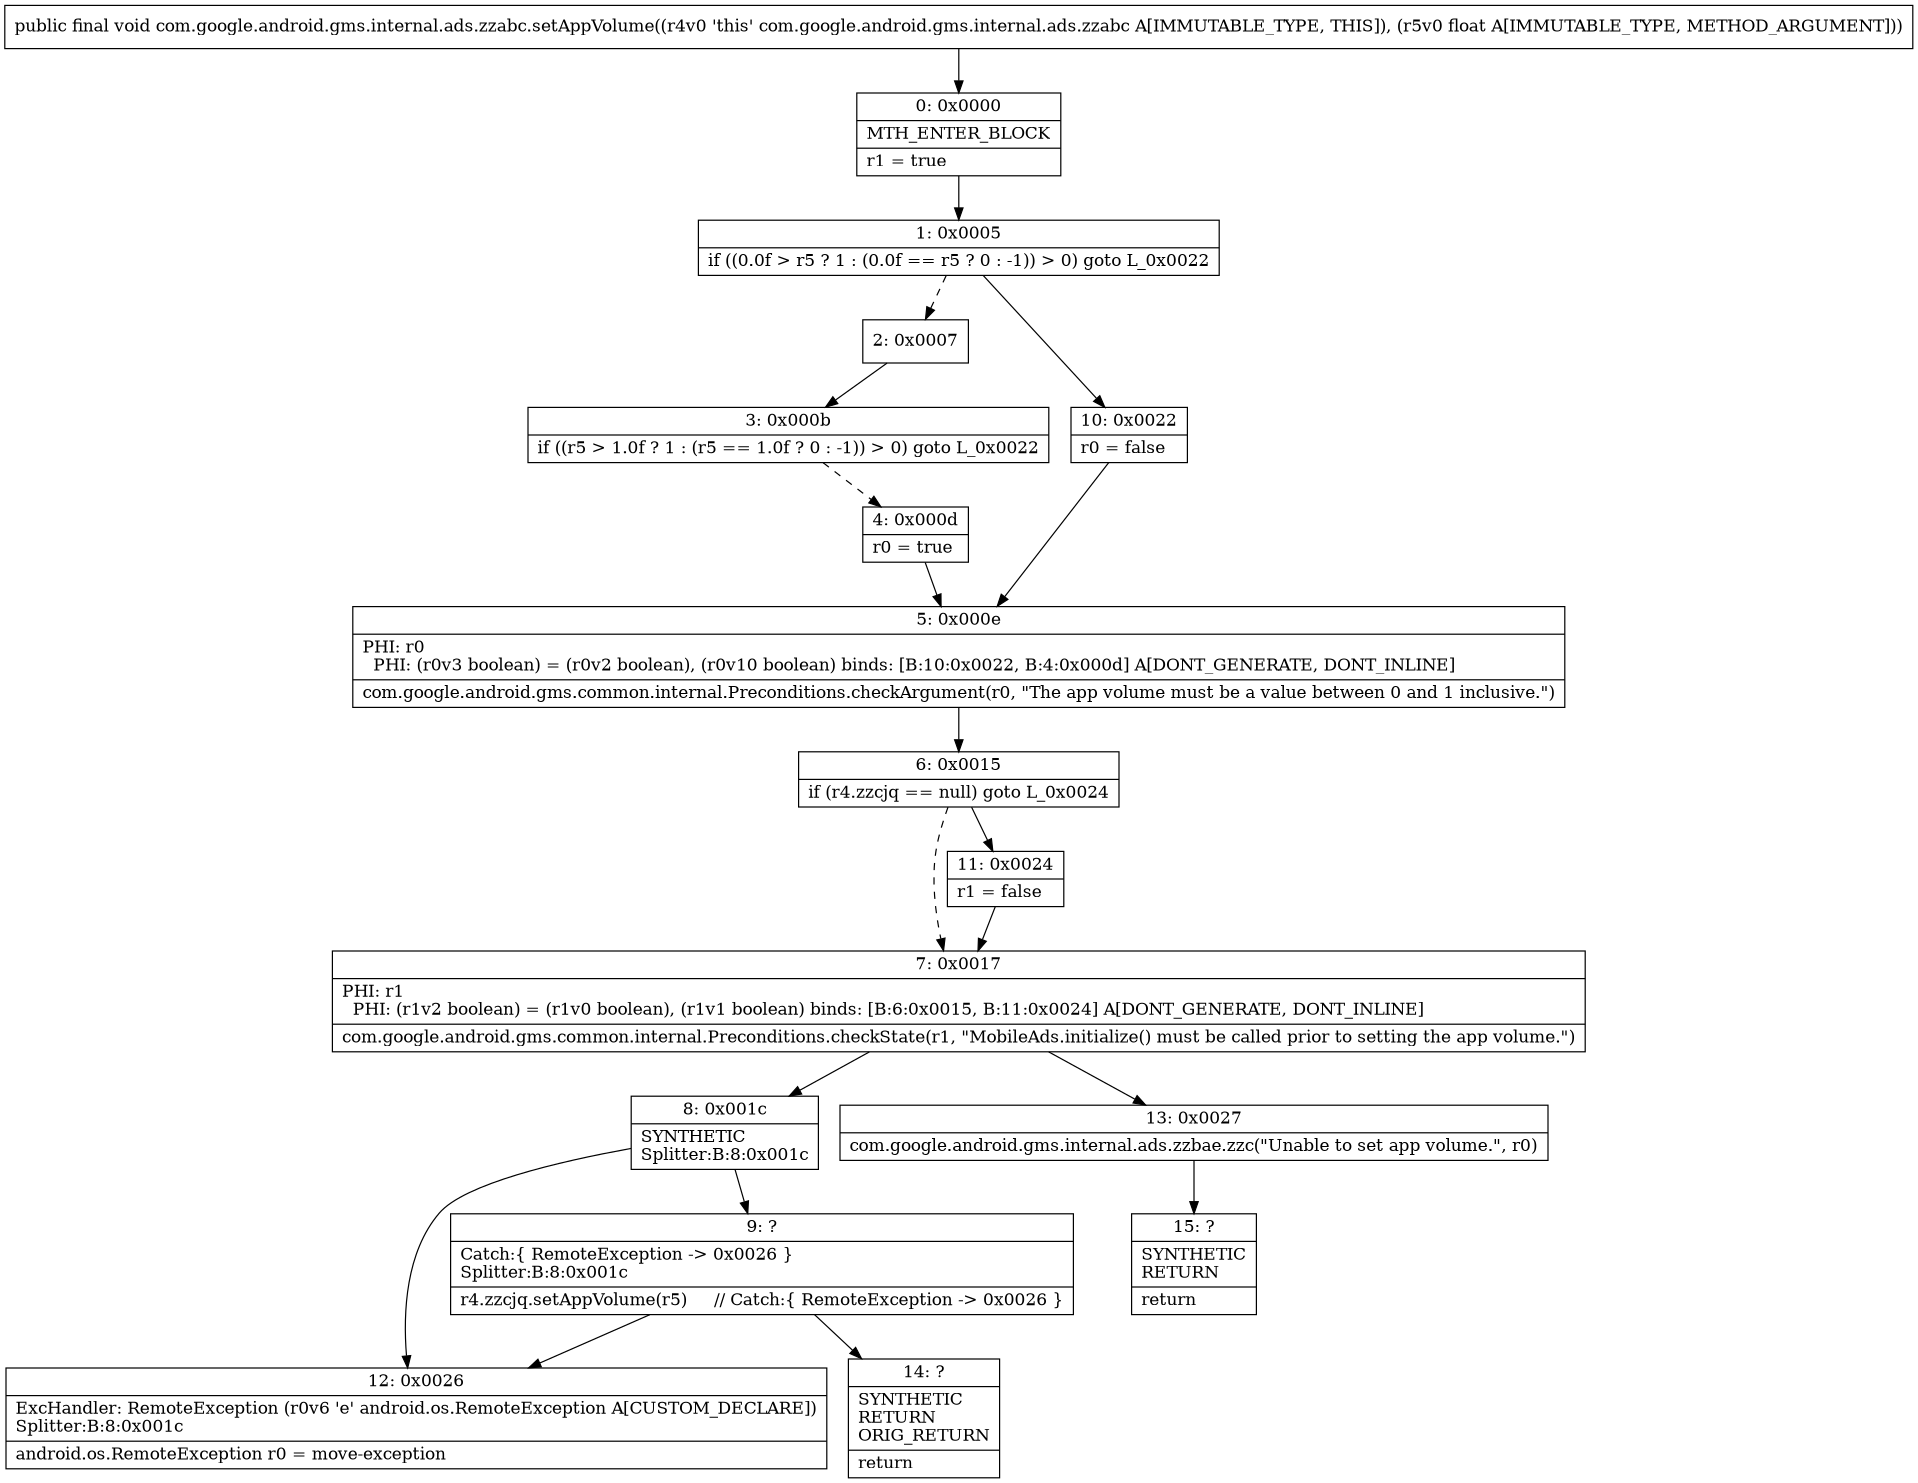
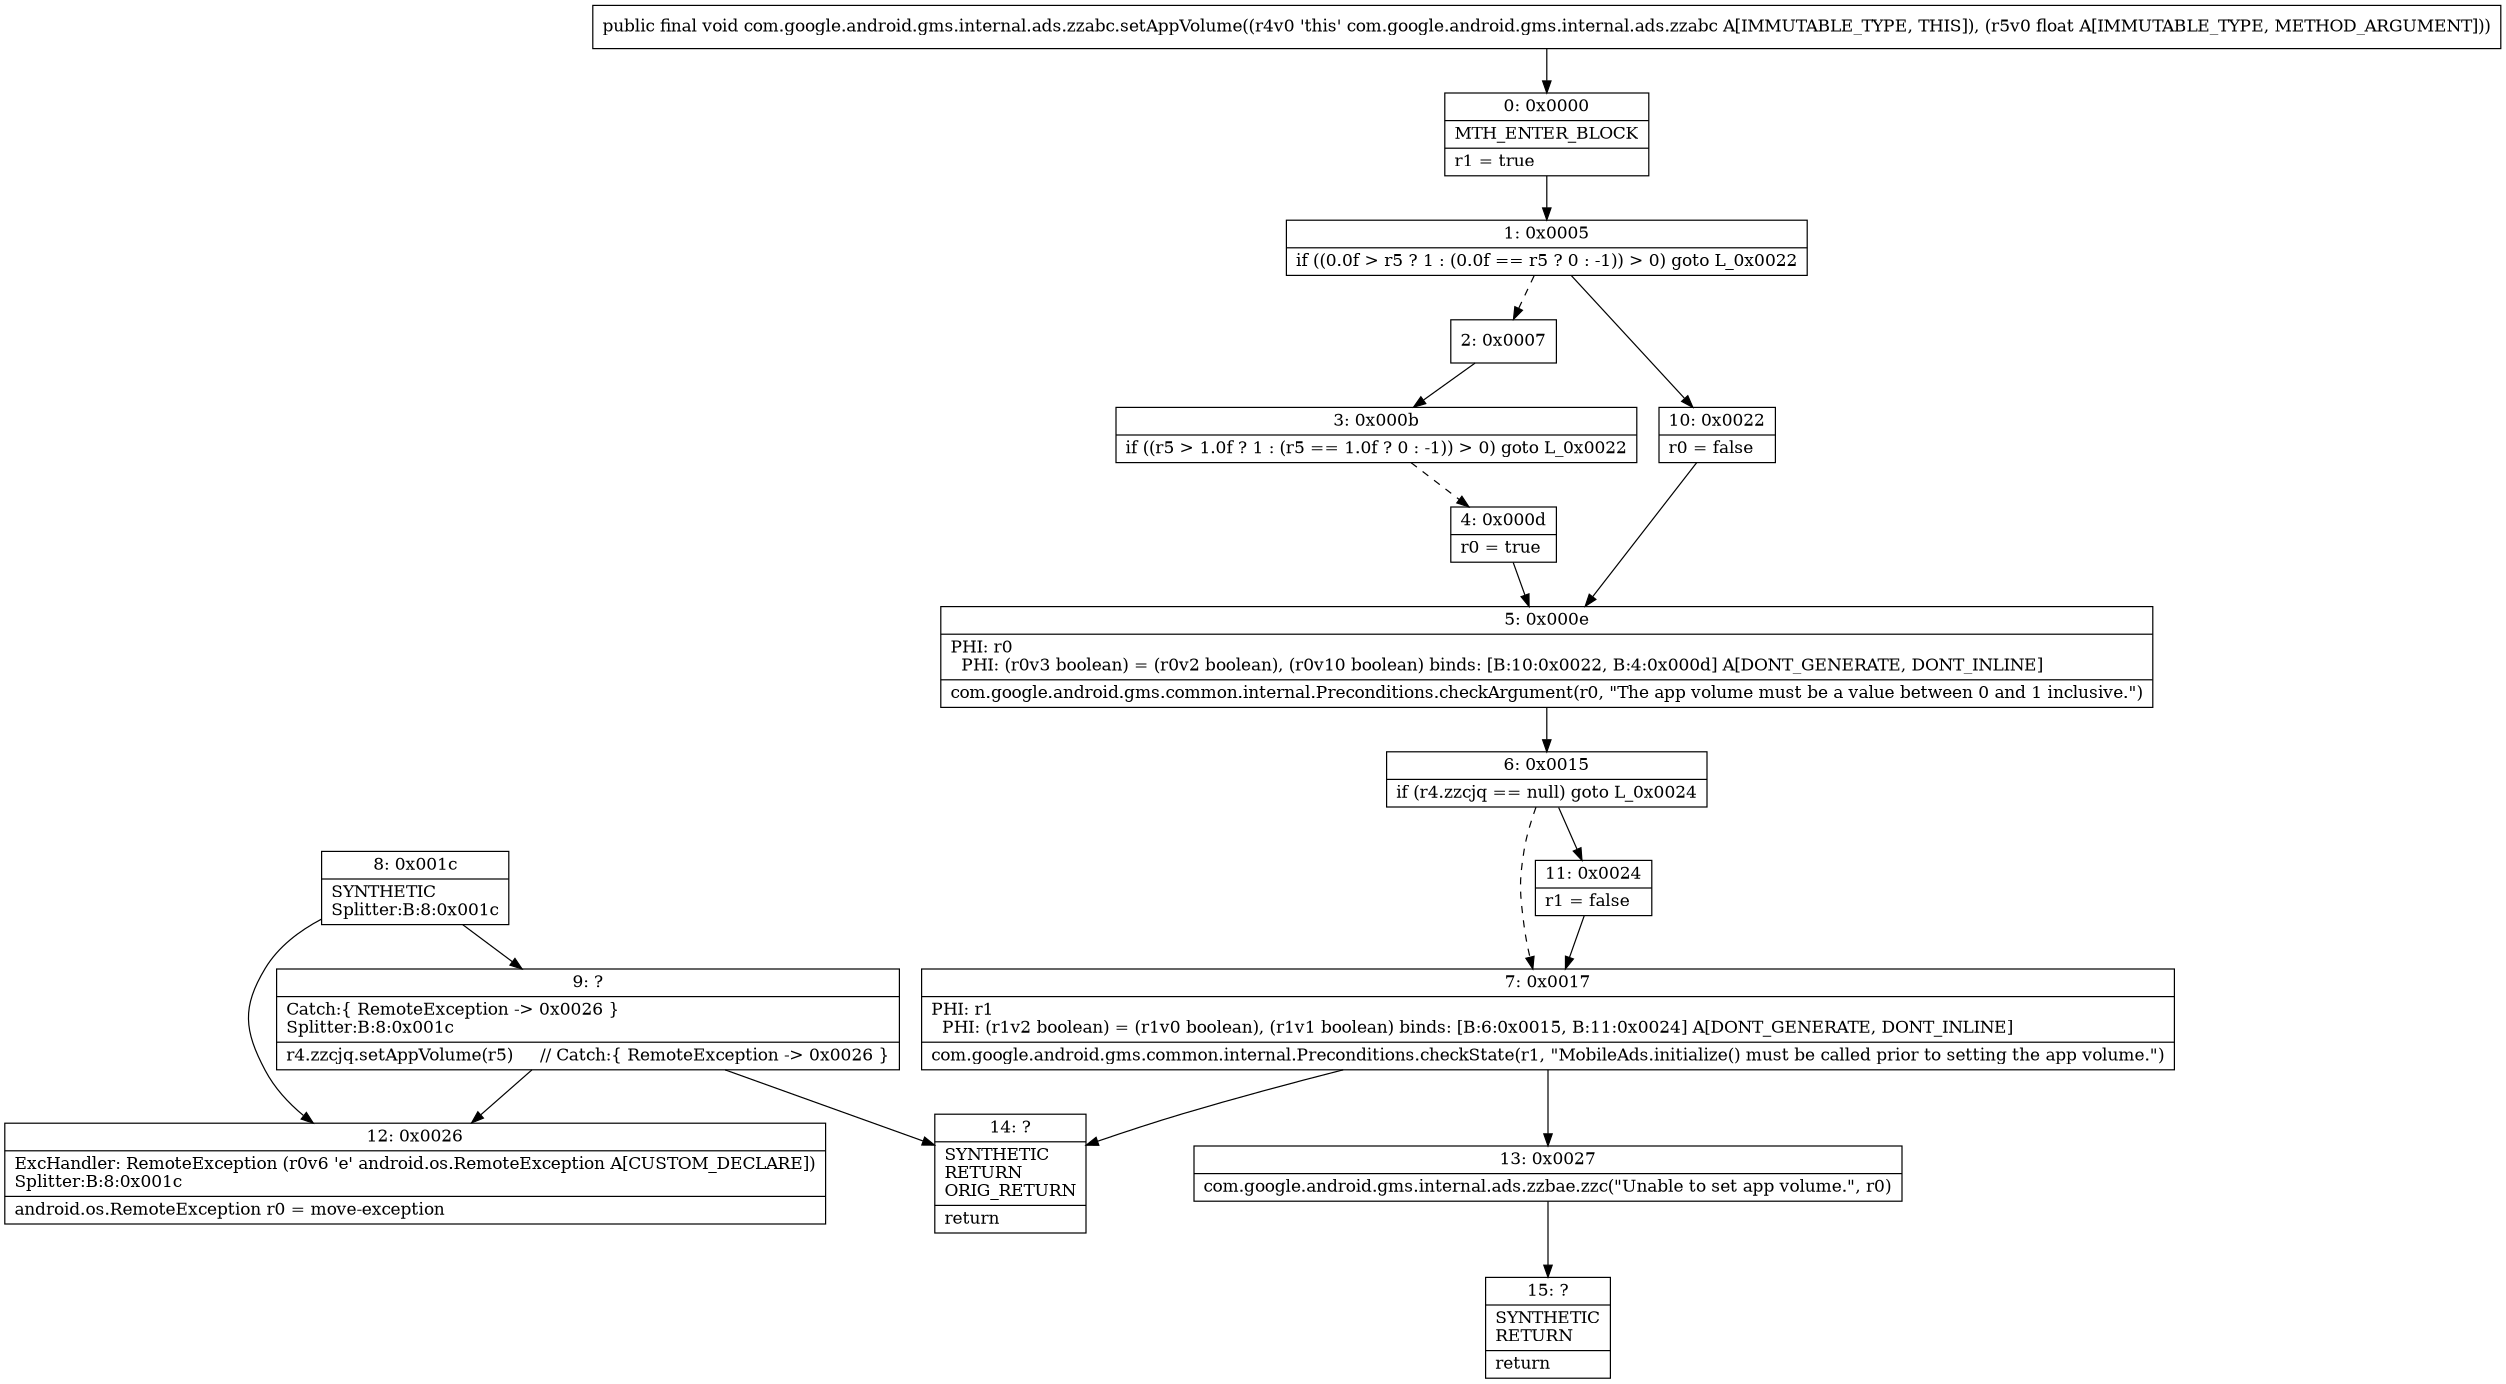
edge "7: 0x0017" -> "8: 0x001c": now "7: 0x0017" -> "14: ?"
